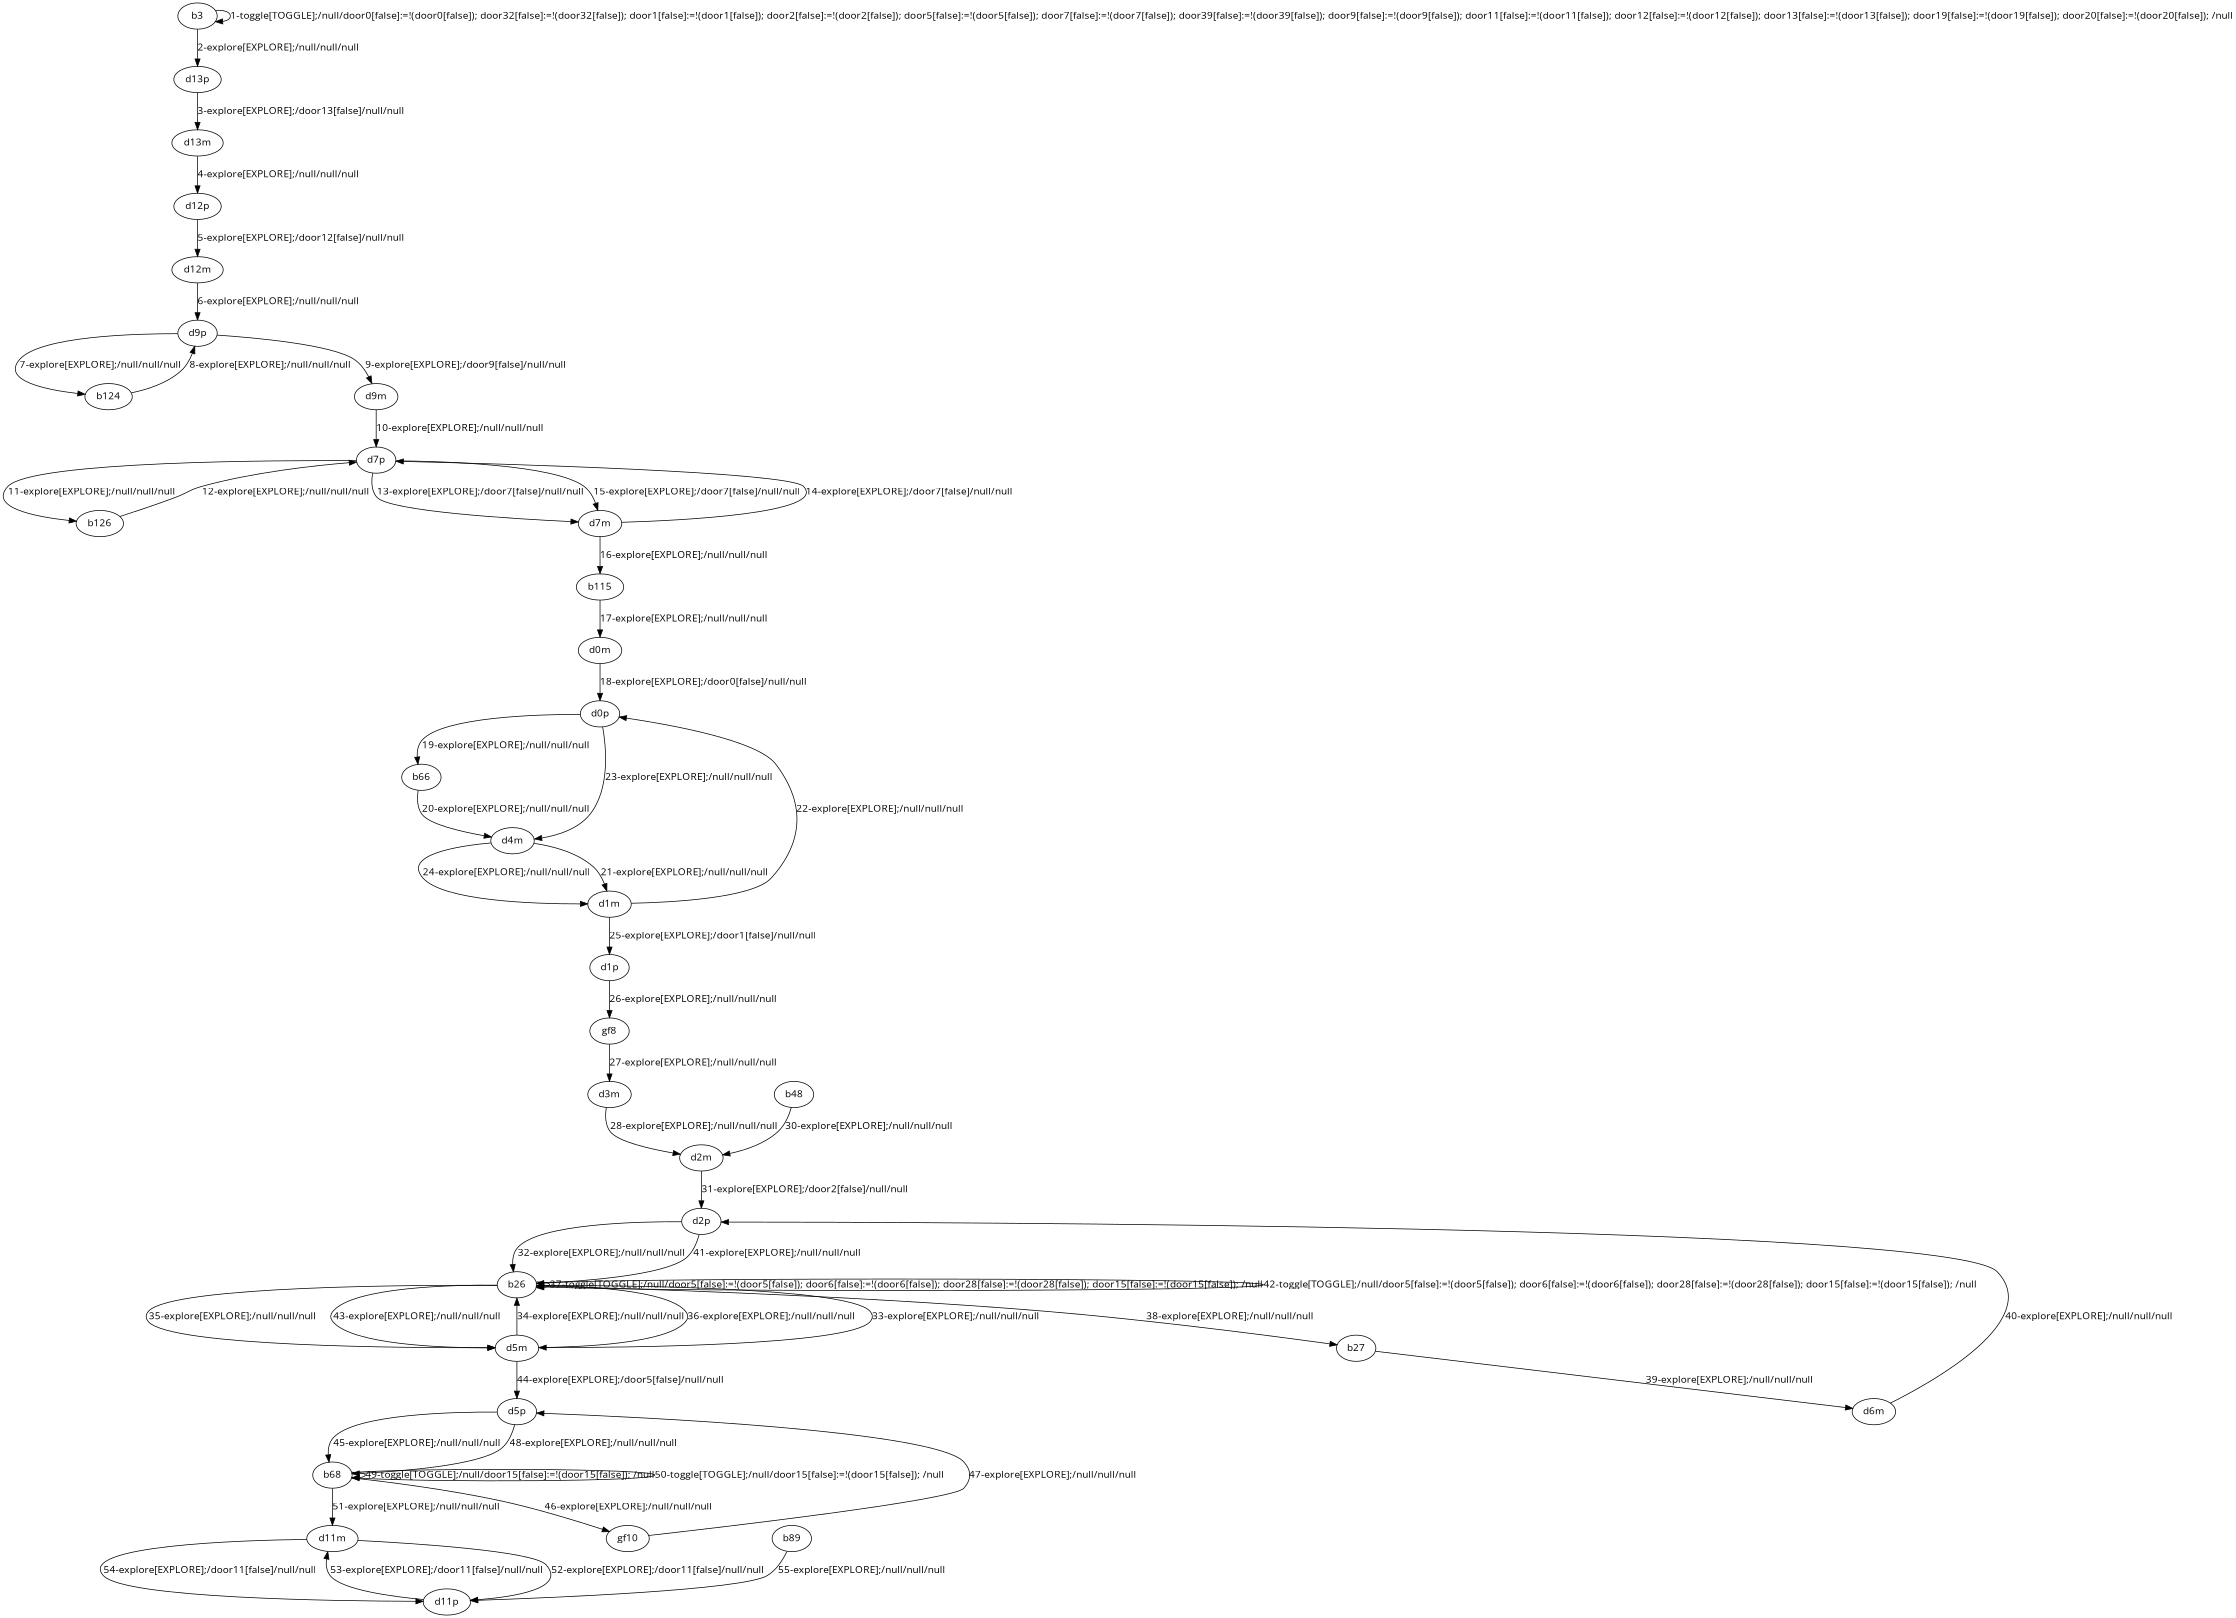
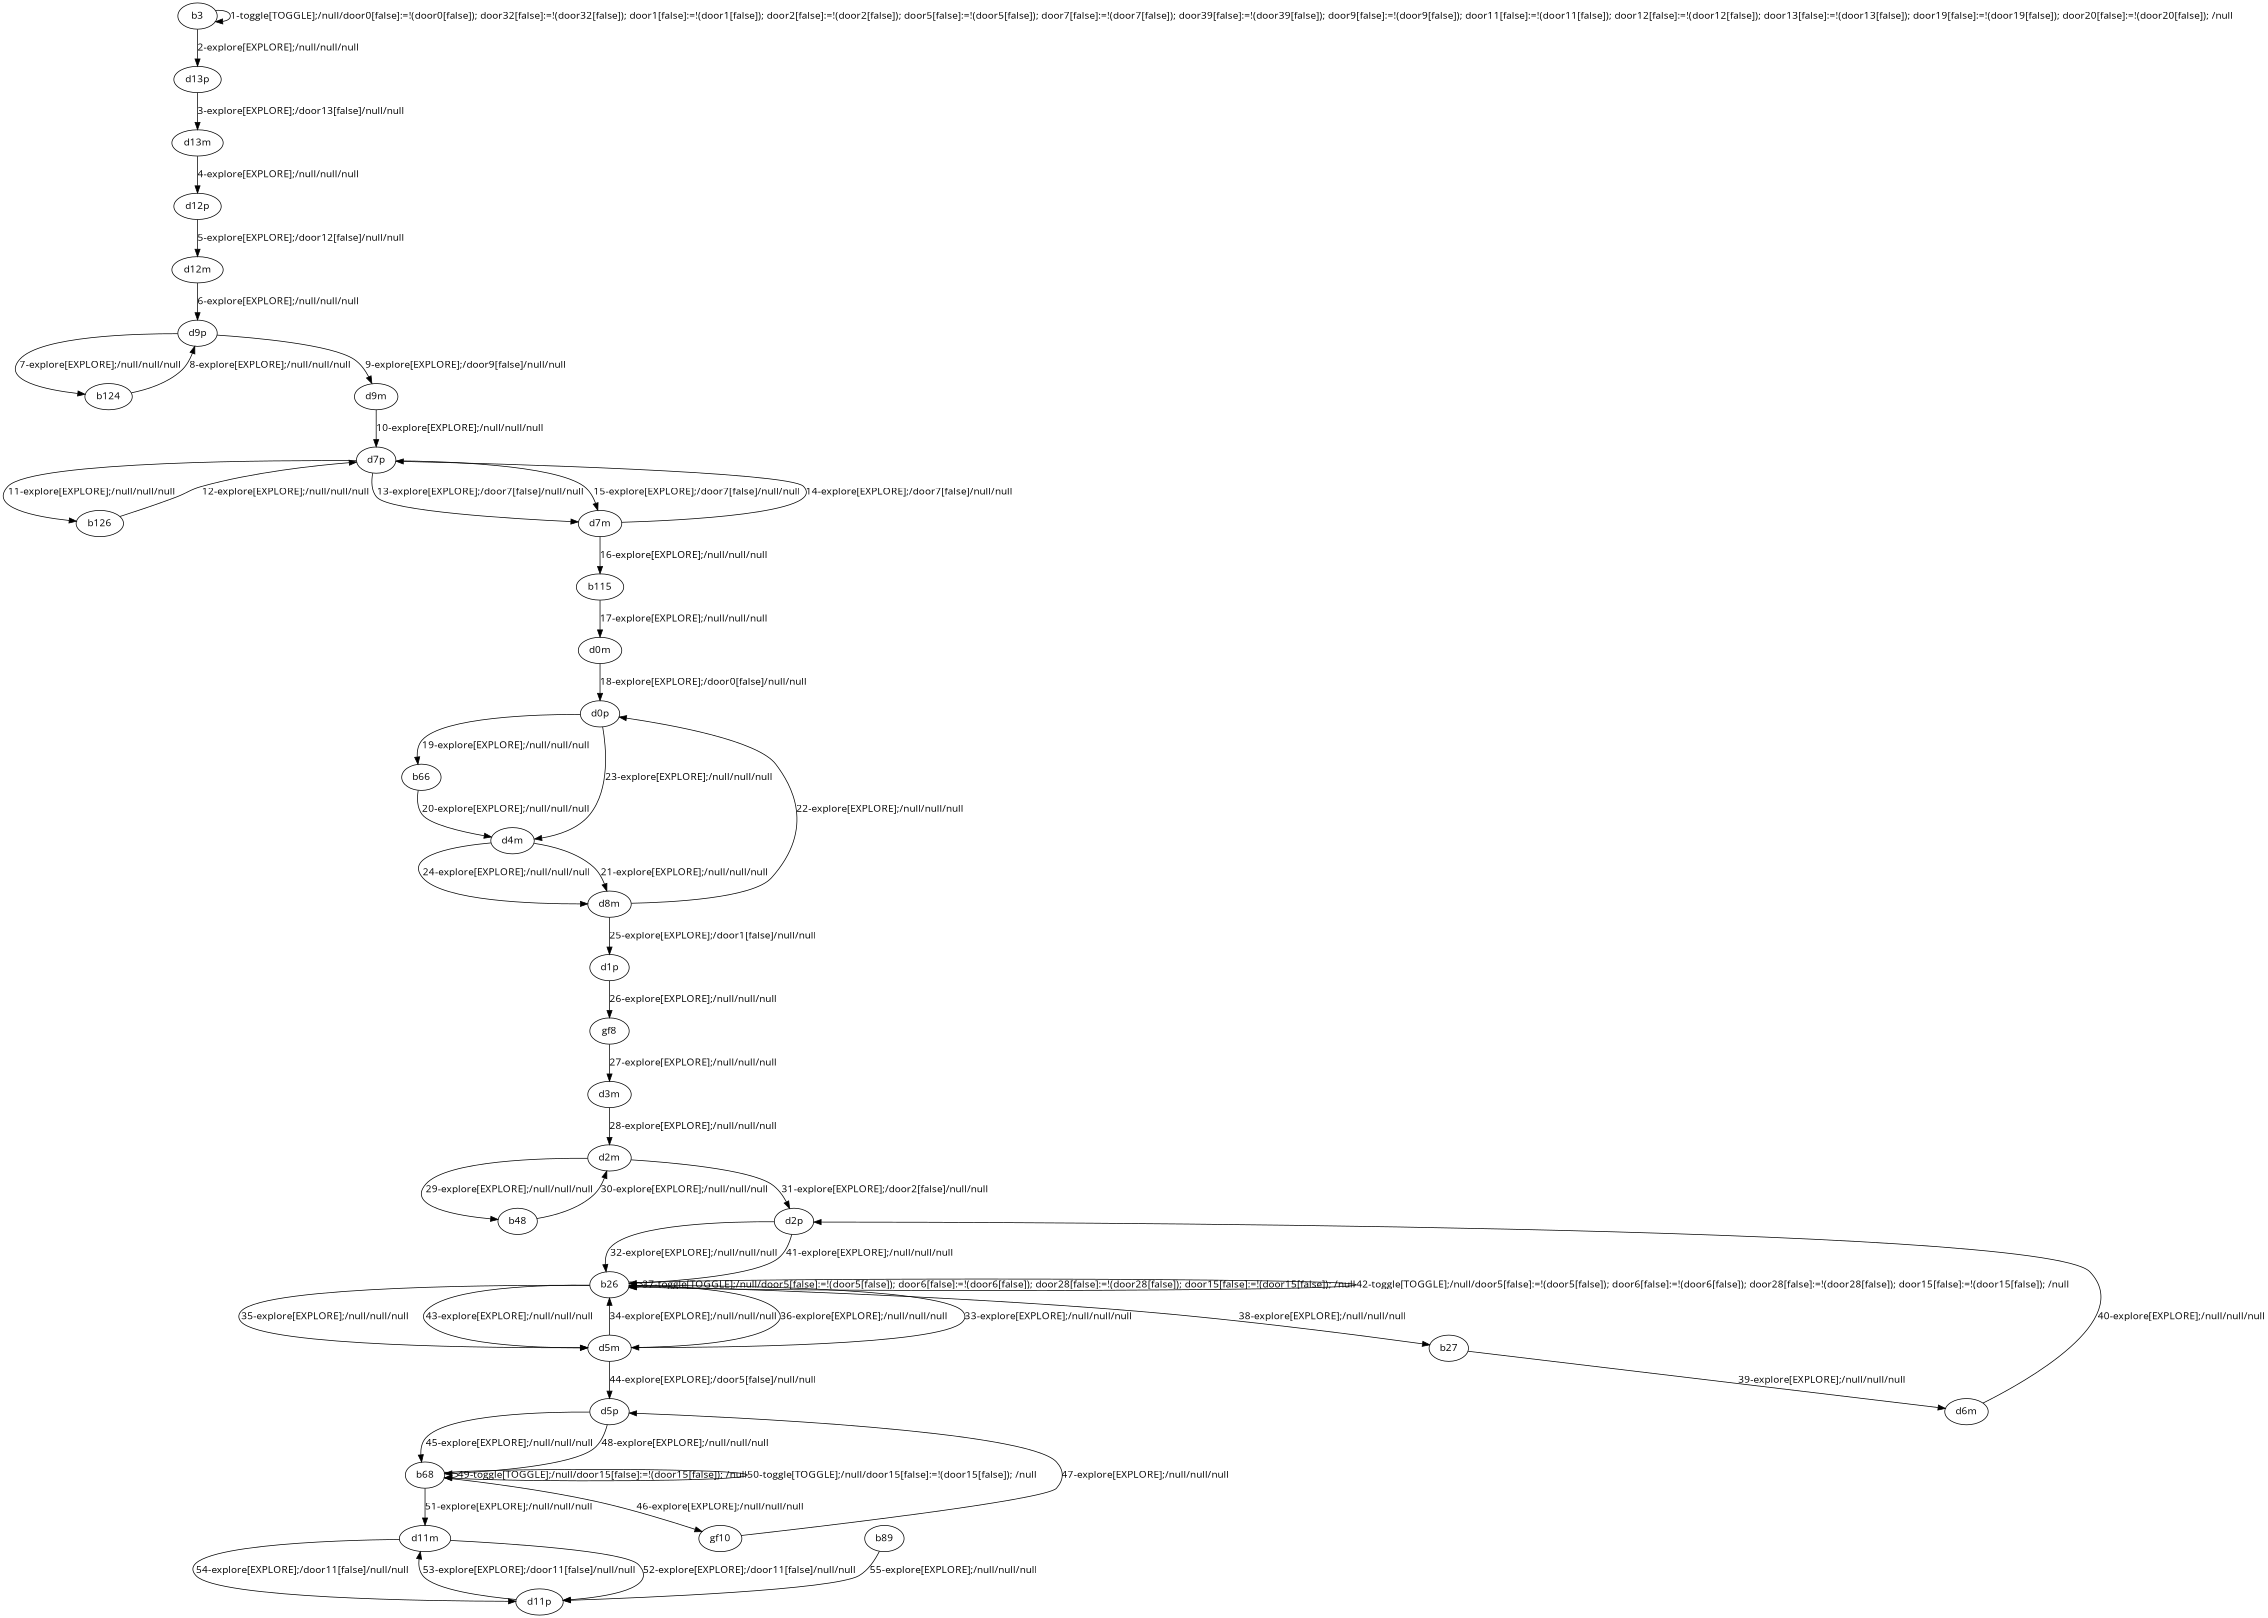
node "d1m": label "d1m" -> "d8m"
edge "d2m" -> "b48": added, label "29-explore[EXPLORE];/null/null/null"
